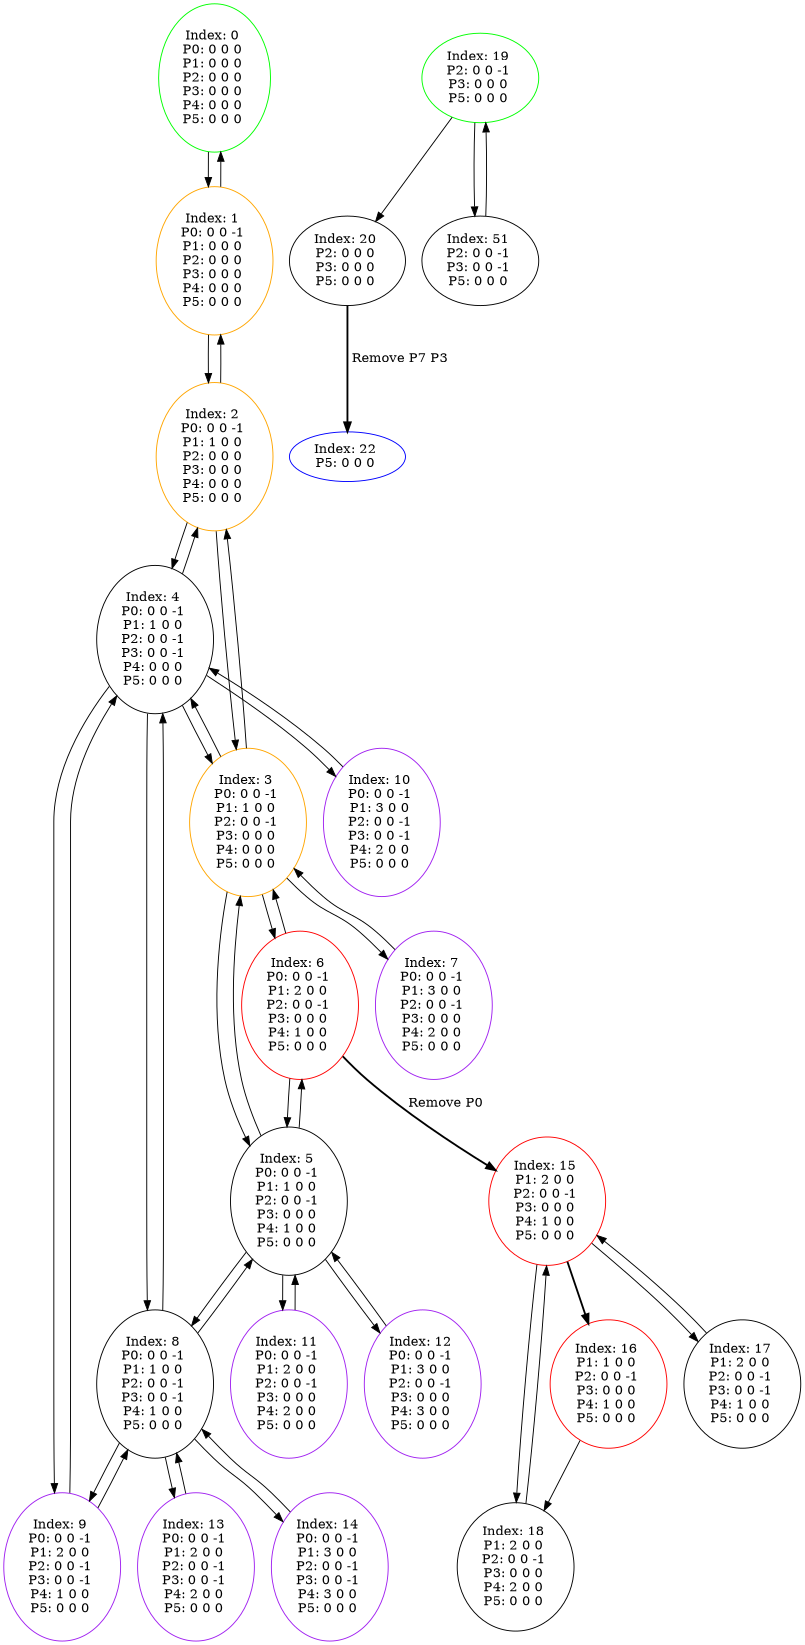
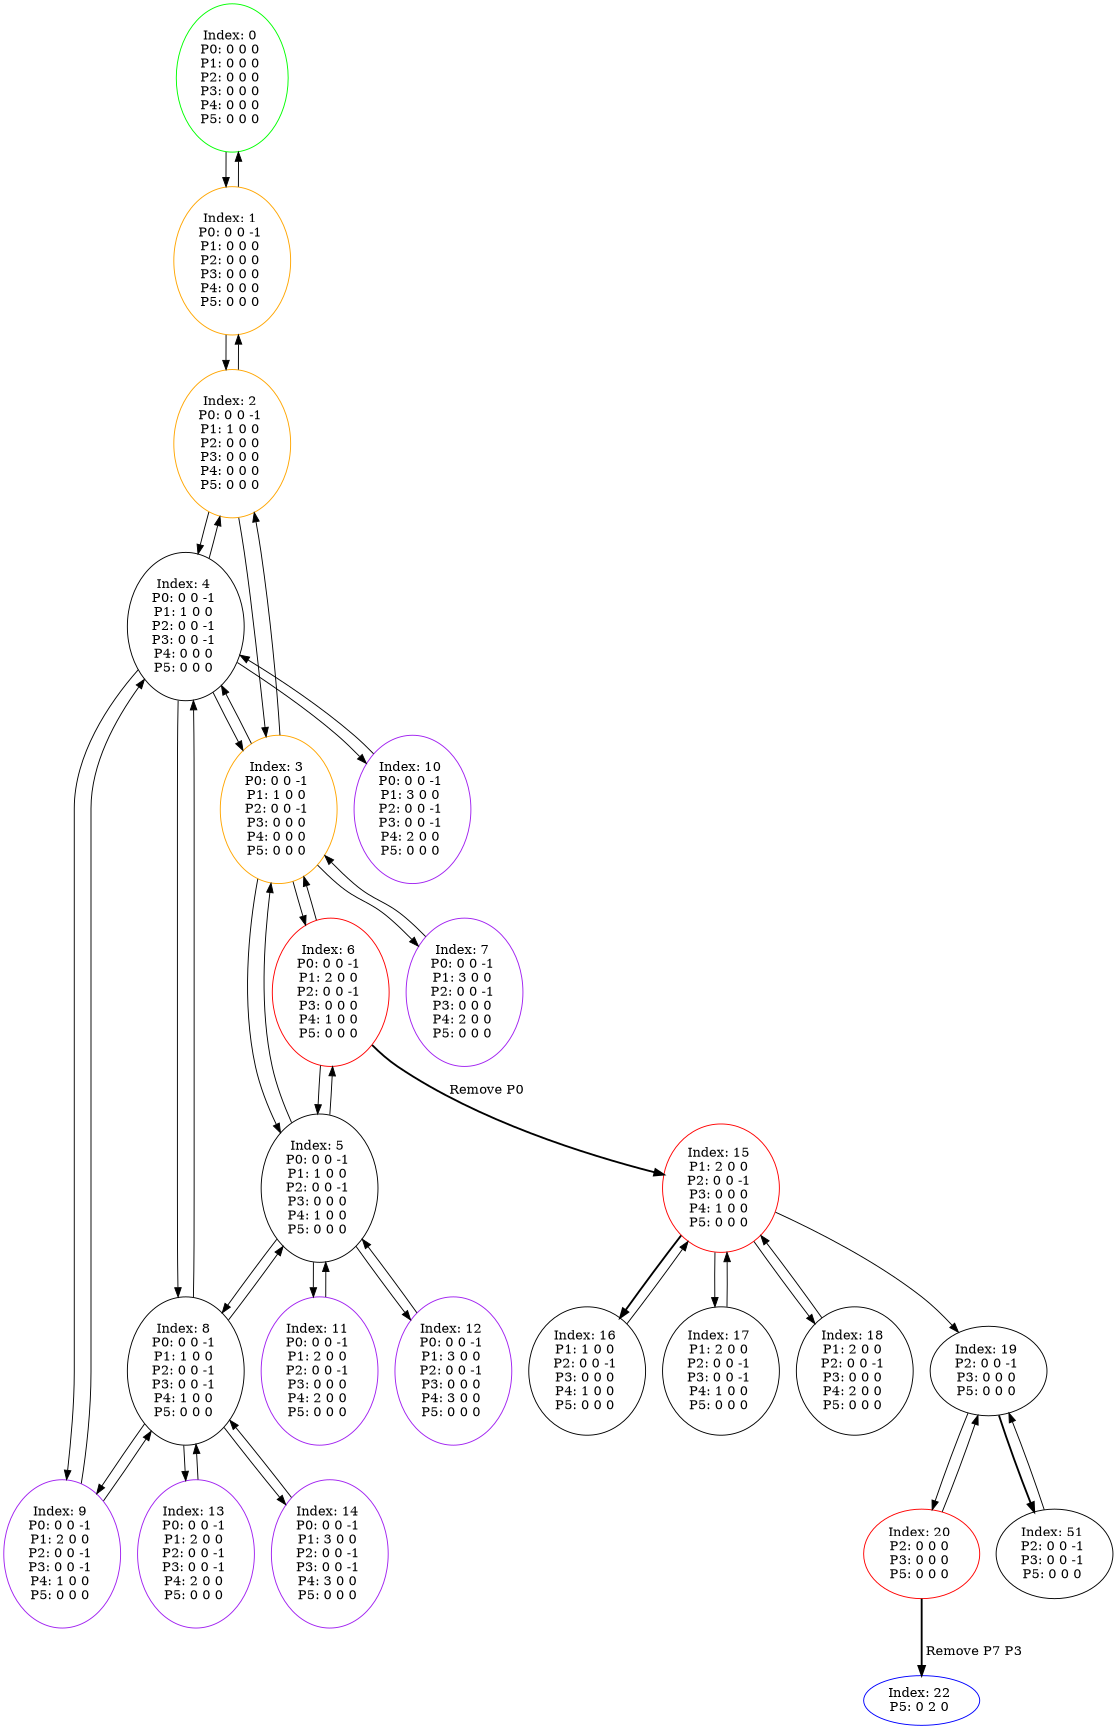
node "Index: 19 P2: 0 0 -1 P3: 0 0 0 P5: 0 0 0": color green -> black
edge "Index: 19 P2: 0 0 -1 P3: 0 0 0 P5: 0 0 0" -> "Index: 51 P2: 0 0 -1 P3: 0 0 -1 P5: 0 0 0": style solid -> bold
node "Index: 20 P2: 0 0 0 P3: 0 0 0 P5: 0 0 0": color black -> red
node "Index: 22 P5: 0 0 0": label "Index: 22 P5: 0 0 0" -> "Index: 22 P5: 0 2 0"
edge "Index: 15 P1: 2 0 0 P2: 0 0 -1 P3: 0 0 0 P4: 1 0 0 P5: 0 0 0" -> "Index: 19 P2: 0 0 -1 P3: 0 0 0 P5: 0 0 0": added
node "Index: 16 P1: 1 0 0 P2: 0 0 -1 P3: 0 0 0 P4: 1 0 0 P5: 0 0 0": color red -> black
edge "Index: 20 P2: 0 0 0 P3: 0 0 0 P5: 0 0 0" -> "Index: 19 P2: 0 0 -1 P3: 0 0 0 P5: 0 0 0": added
edge "Index: 16 P1: 1 0 0 P2: 0 0 -1 P3: 0 0 0 P4: 1 0 0 P5: 0 0 0" -> "Index: 18 P1: 2 0 0 P2: 0 0 -1 P3: 0 0 0 P4: 2 0 0 P5: 0 0 0": now "Index: 16 P1: 1 0 0 P2: 0 0 -1 P3: 0 0 0 P4: 1 0 0 P5: 0 0 0" -> "Index: 15 P1: 2 0 0 P2: 0 0 -1 P3: 0 0 0 P4: 1 0 0 P5: 0 0 0"
